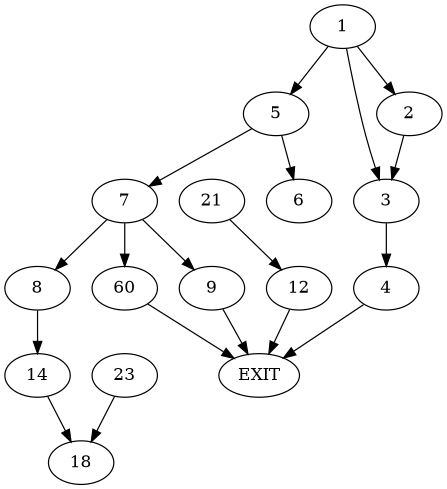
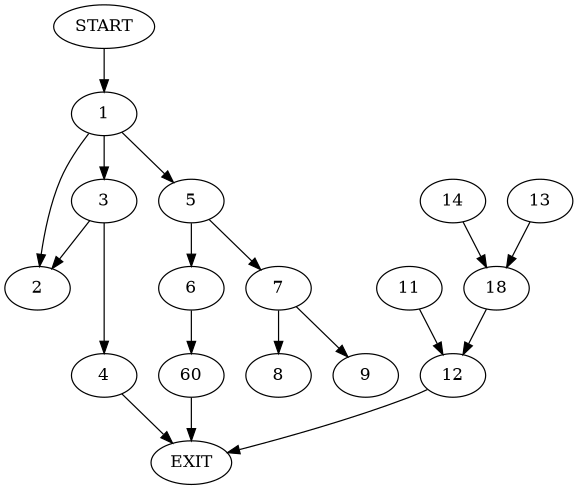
node "START": added
edge "2" -> "3": reversed
node "21": label "21" -> "11"
edge "7" -> "60": now "6" -> "60"
edge "8" -> "14": removed
edge "9" -> "EXIT": removed
edge "18" -> "12": added
node "23": label "23" -> "13"
